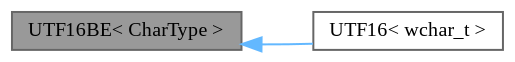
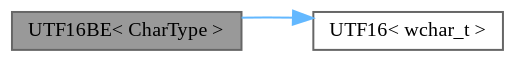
edge "UTF16< wchar_t >" -> "UTF16BE< CharType >": reversed
